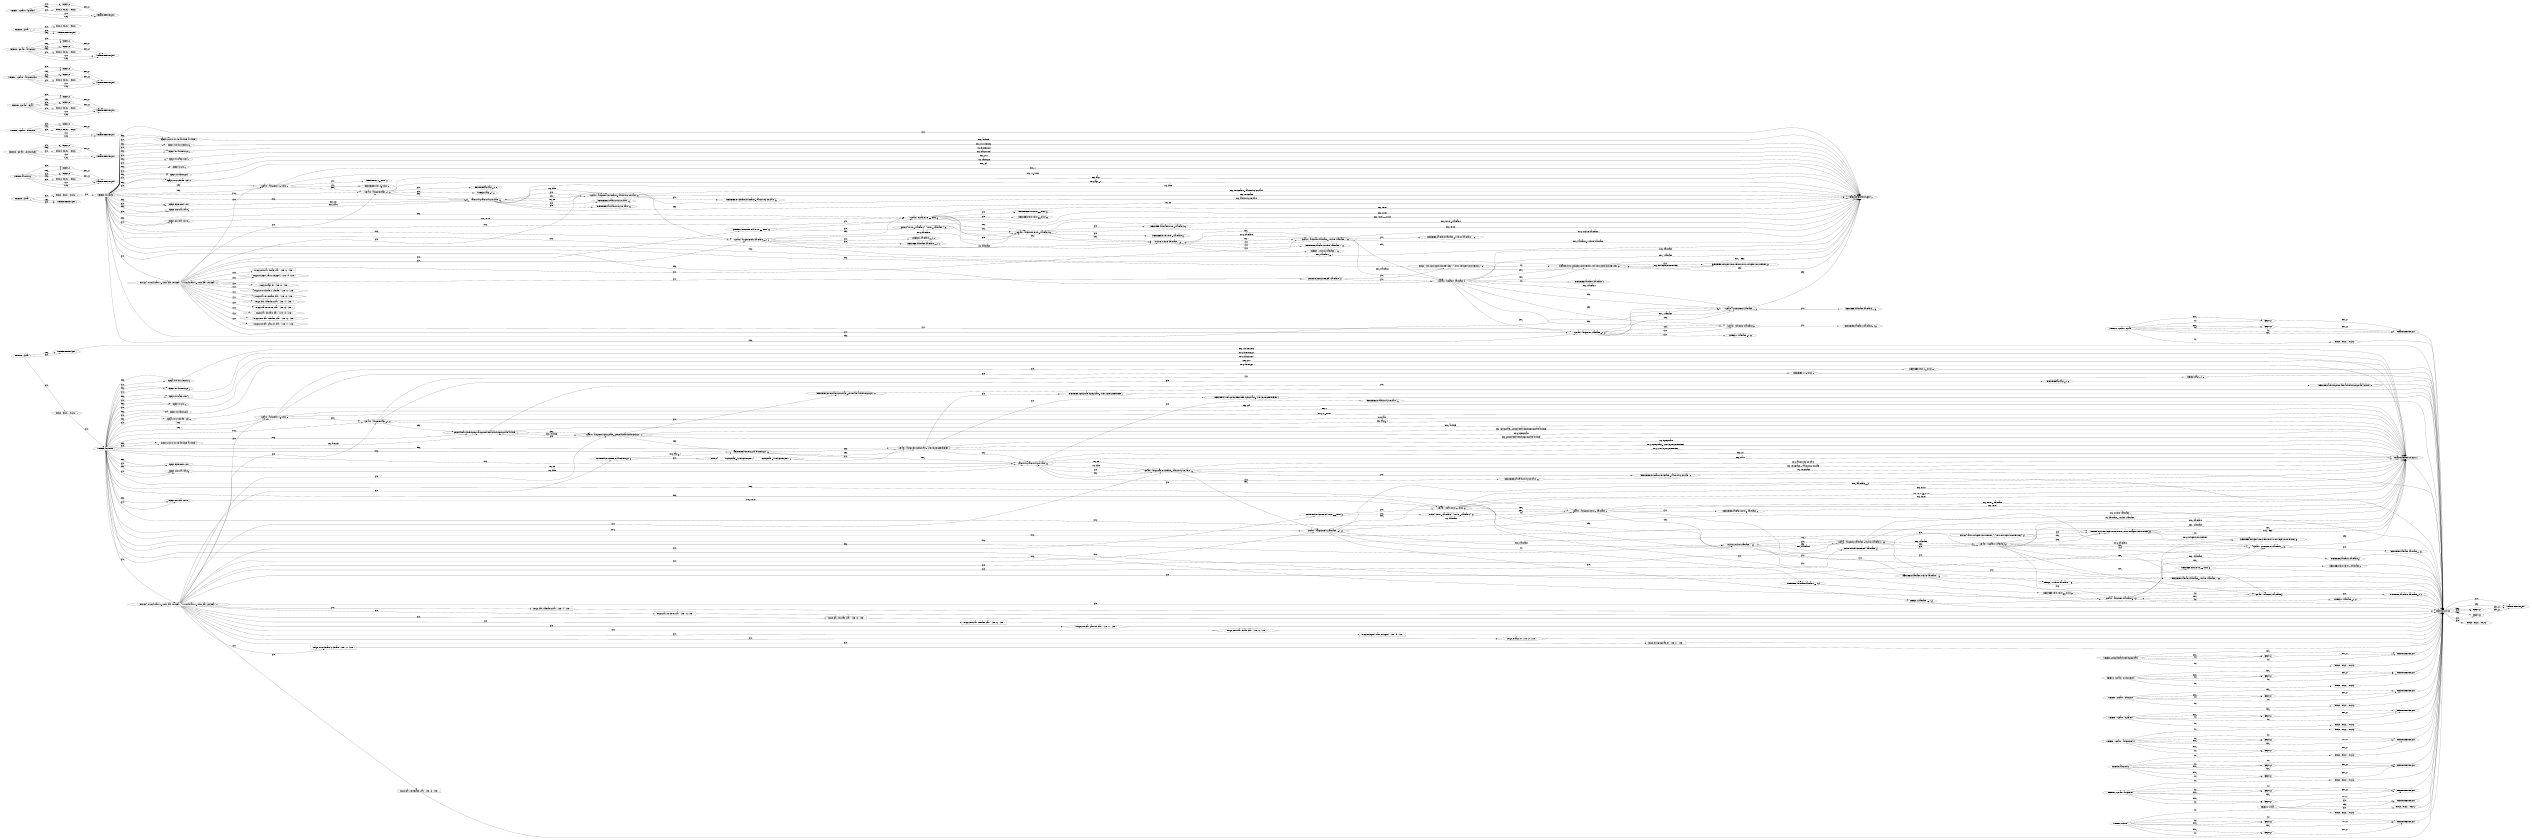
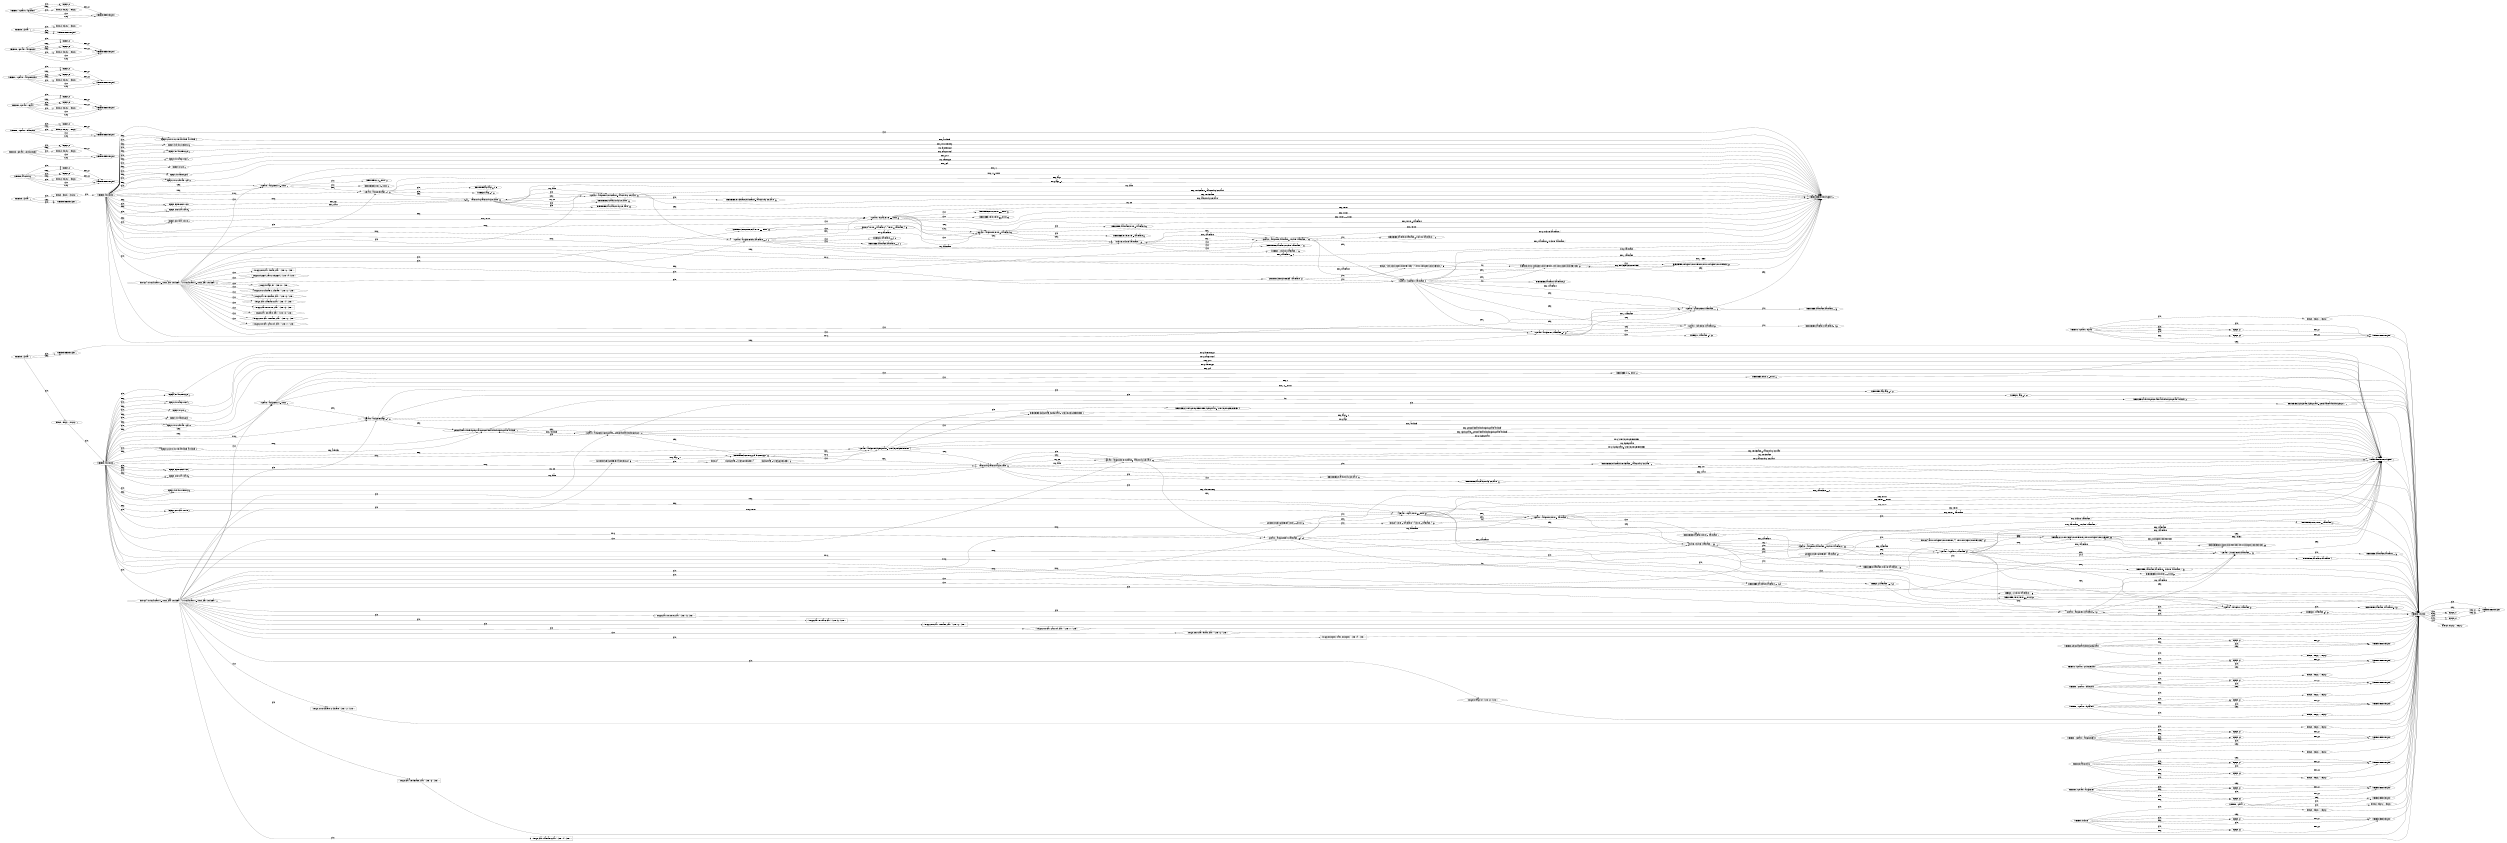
node "<(LOCAL,int signing_state: int)<SUB>21</SUB>>": removed
